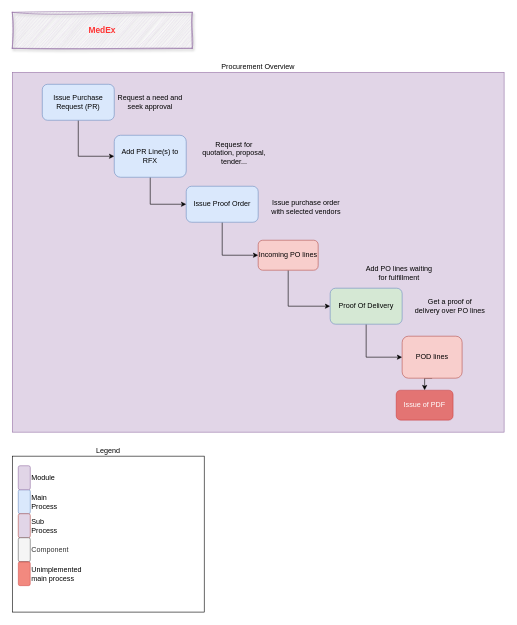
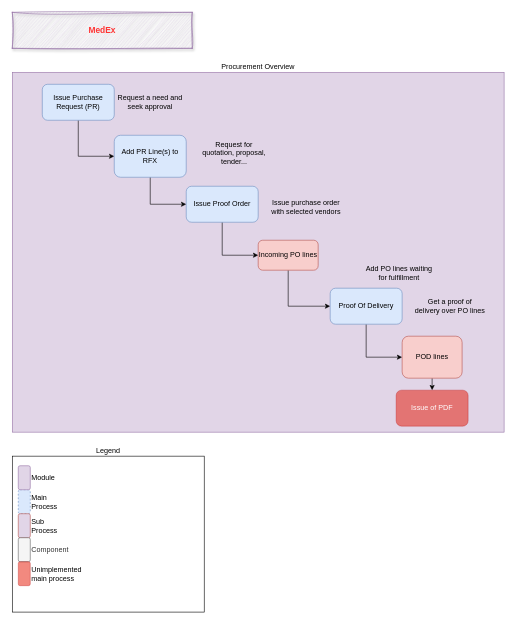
node "Proof Of Delivery": fillcolor #d5e8d4 -> #dae8fc
node "Issue of PDF": size 57x30 -> 72x36
node "Main Process": style solid -> dashed
